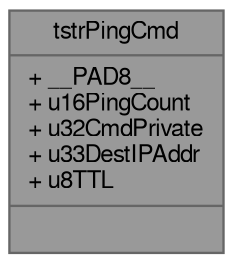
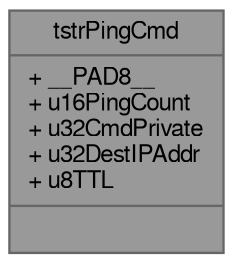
node "tstrPingCmd": text "+ u33DestIPAddr" -> "+ u32DestIPAddr"
